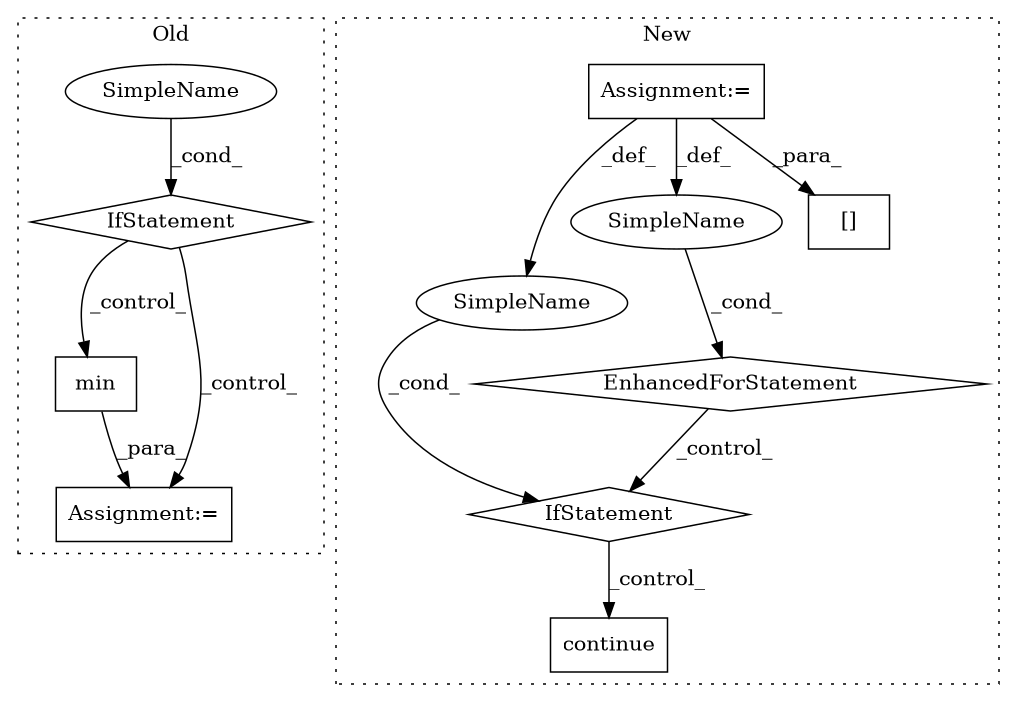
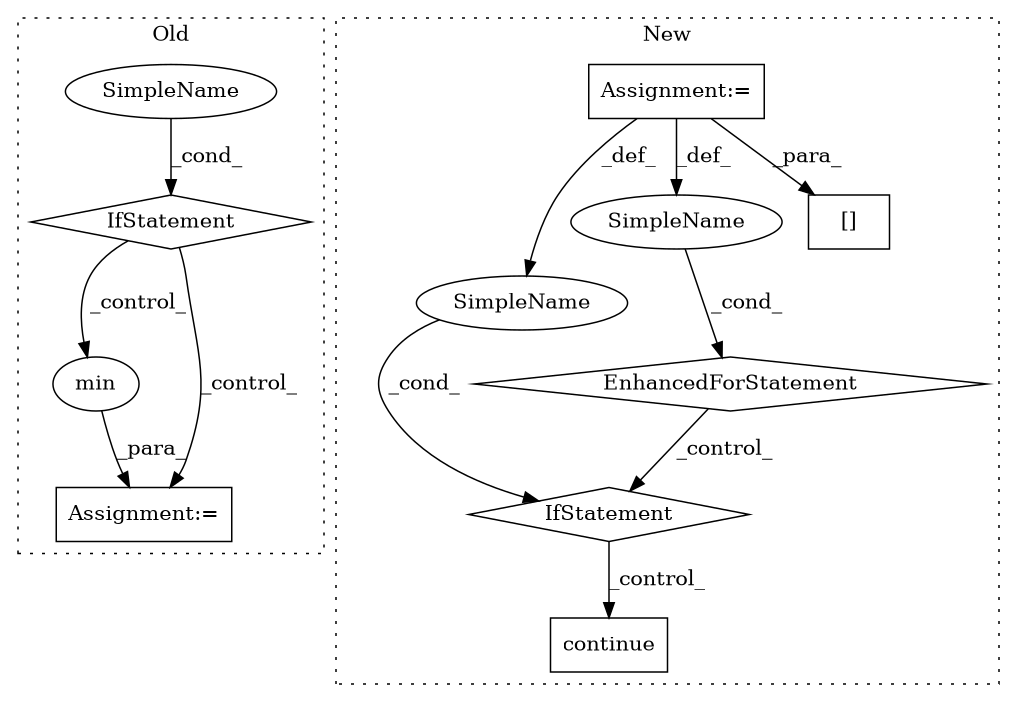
node "min": shape box -> ellipse
